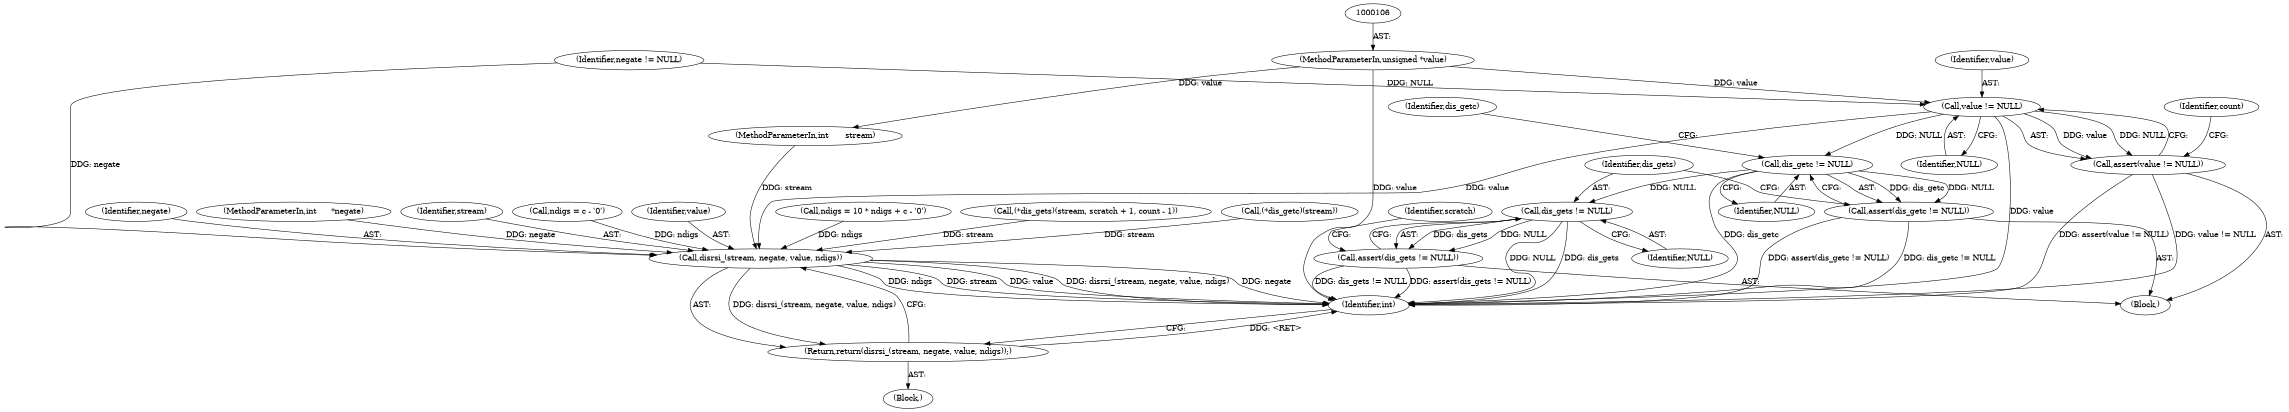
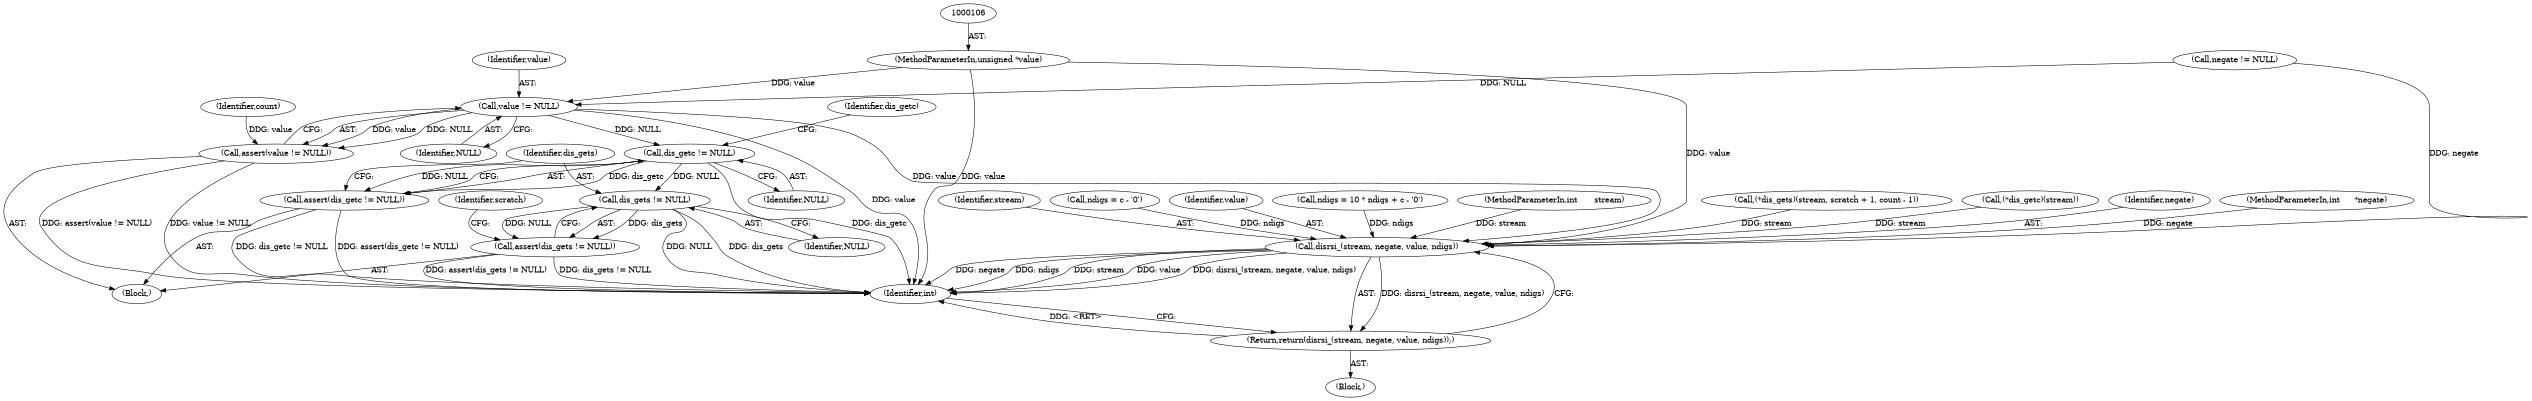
node "(Identifier,negate != NULL)": label "(Identifier,negate != NULL)" -> "(Call,negate != NULL)"
edge "(MethodParameterIn,unsigned *value)" -> "(MethodParameterIn,int       stream)": now "(MethodParameterIn,unsigned *value)" -> "(Call,disrsi_(stream, negate, value, ndigs))"
edge "(Identifier,count)" -> "(Call,assert(value != NULL))": label "CFG: " -> "DDG: value"
